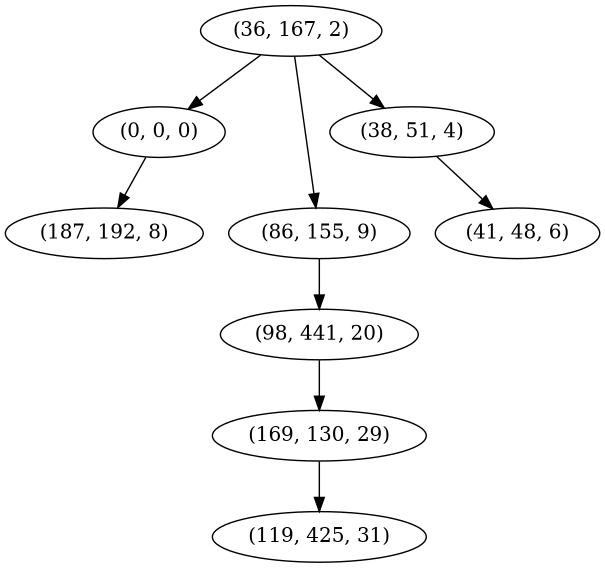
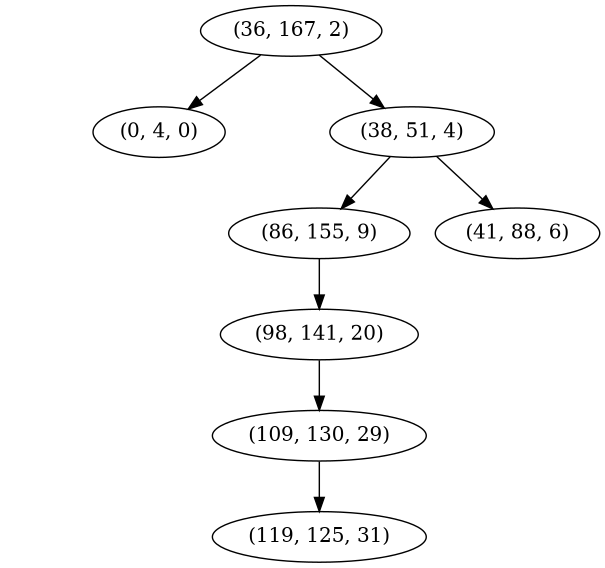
edge "(36, 167, 2)" -> "(86, 155, 9)": now "(38, 51, 4)" -> "(86, 155, 9)"
node "(0, 0, 0)": label "(0, 0, 0)" -> "(0, 4, 0)"
node "(187, 192, 8)": removed
node "(41, 48, 6)": label "(41, 48, 6)" -> "(41, 88, 6)"
node "(98, 441, 20)": label "(98, 441, 20)" -> "(98, 141, 20)"
node "(169, 130, 29)": label "(169, 130, 29)" -> "(109, 130, 29)"
node "(119, 425, 31)": label "(119, 425, 31)" -> "(119, 125, 31)"
